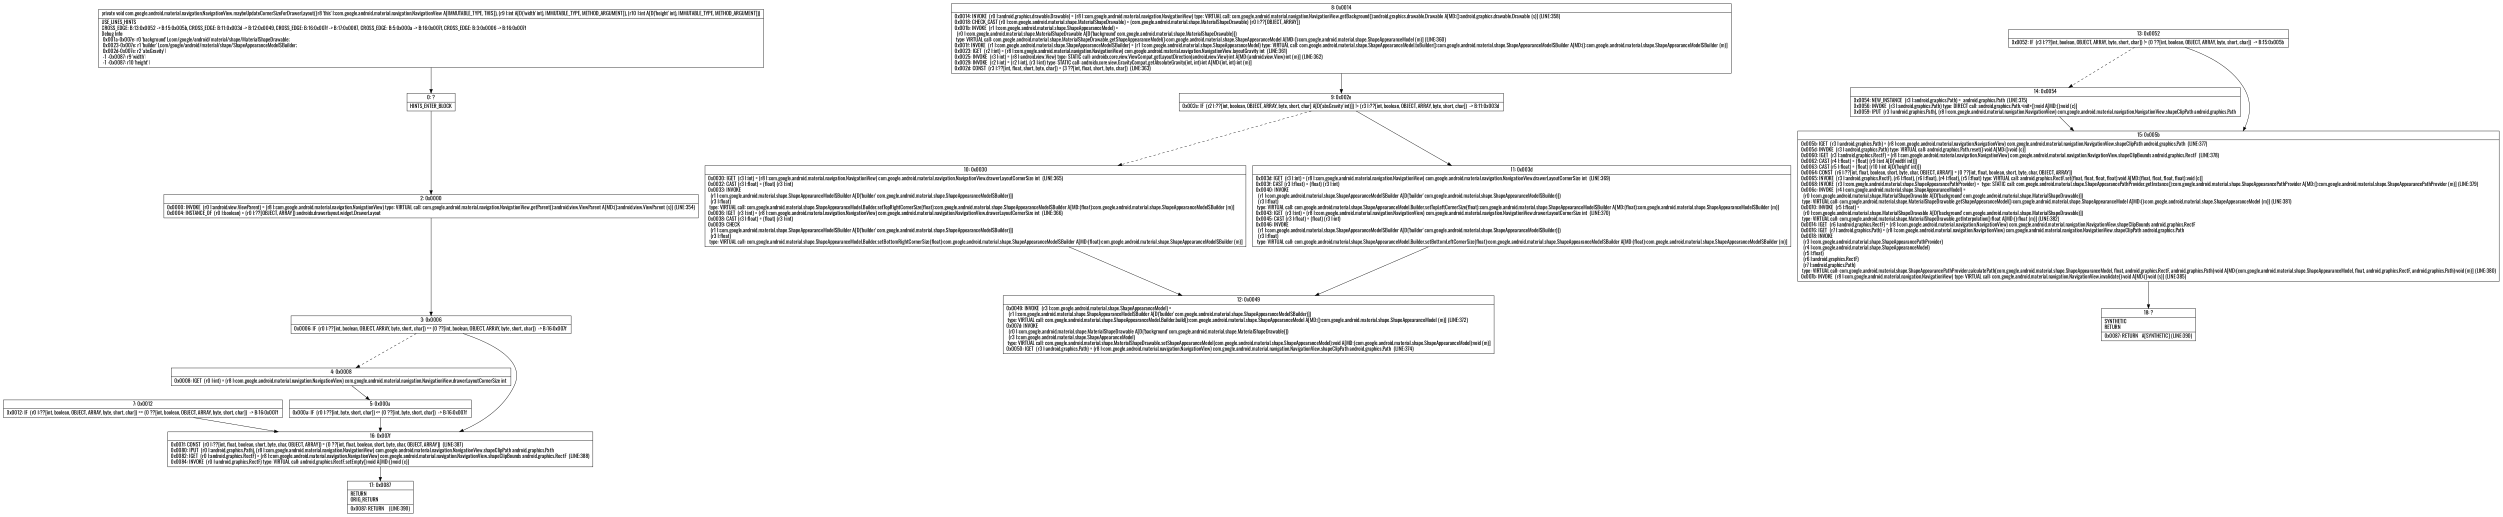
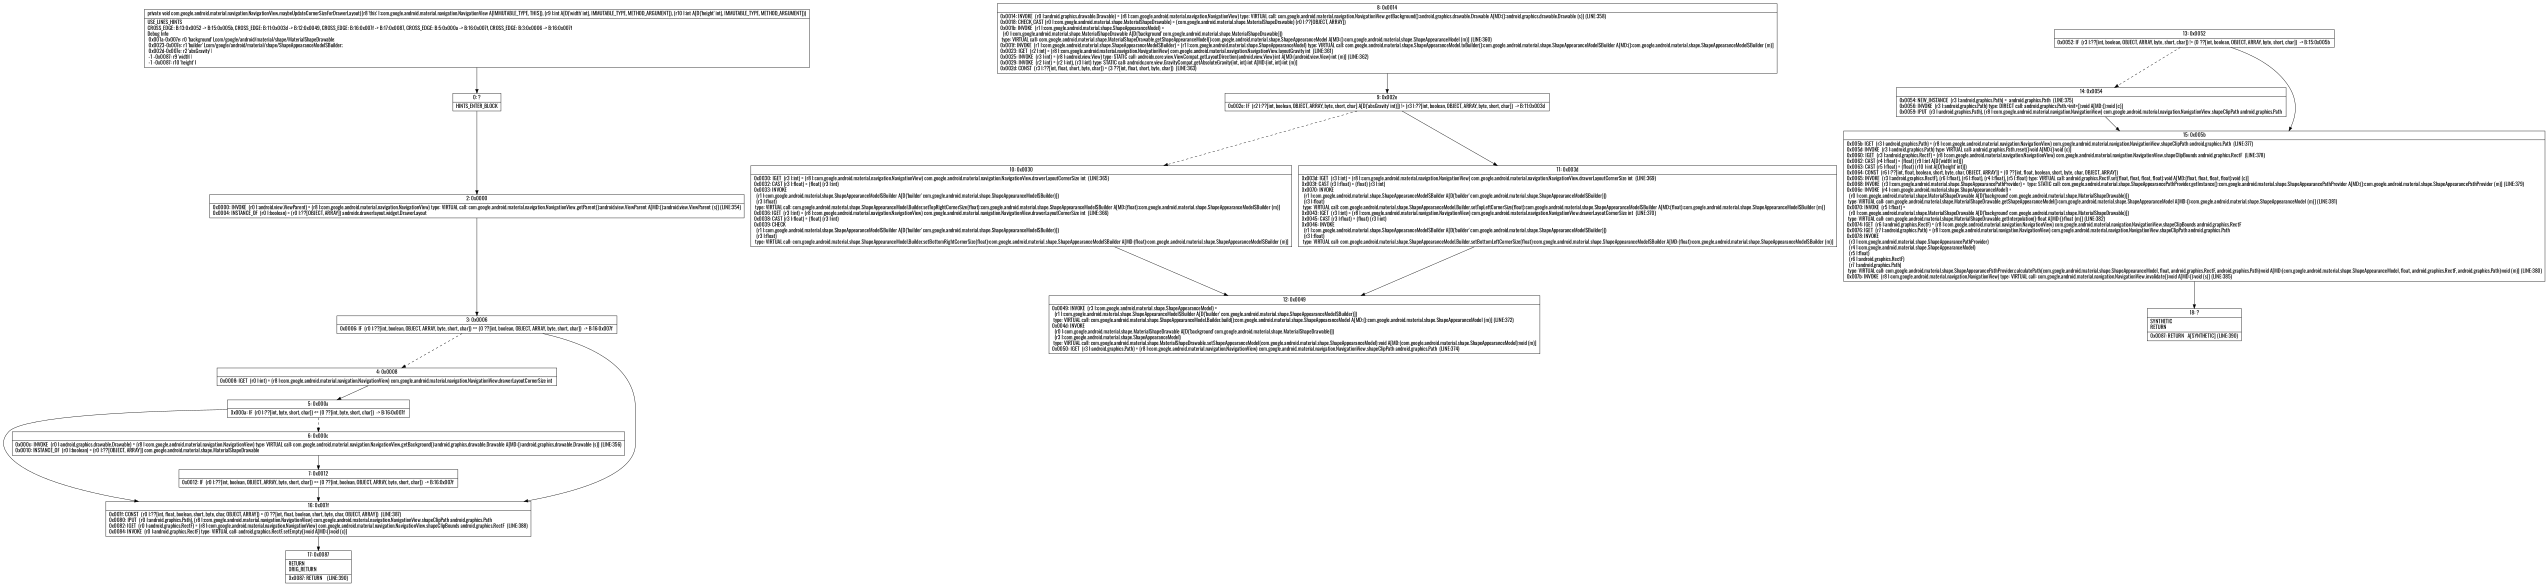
node "11: 0x003d": text "0x0040: INVOKE" -> "0x0070: INVOKE"
node "12: 0x0049": text "0x007d: INVOKE" -> "0x004d: INVOKE"
node "6: 0x000c": added
